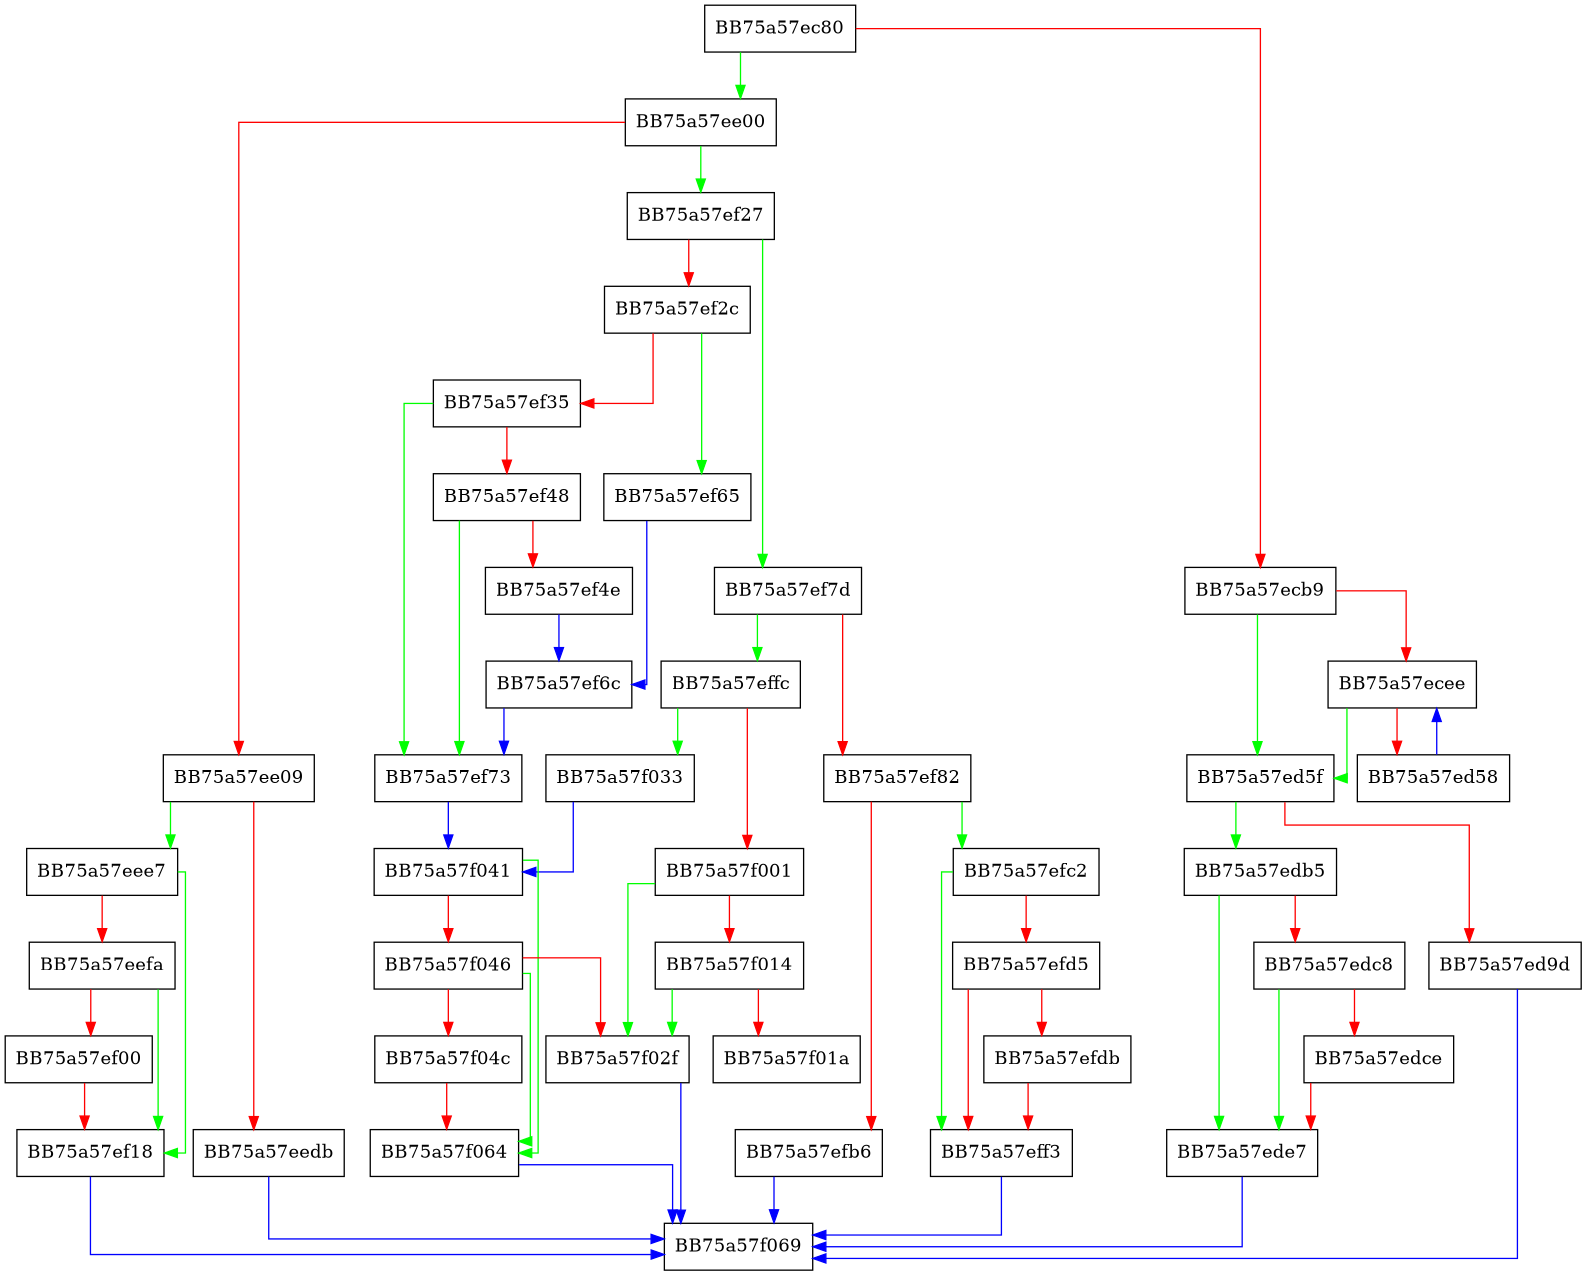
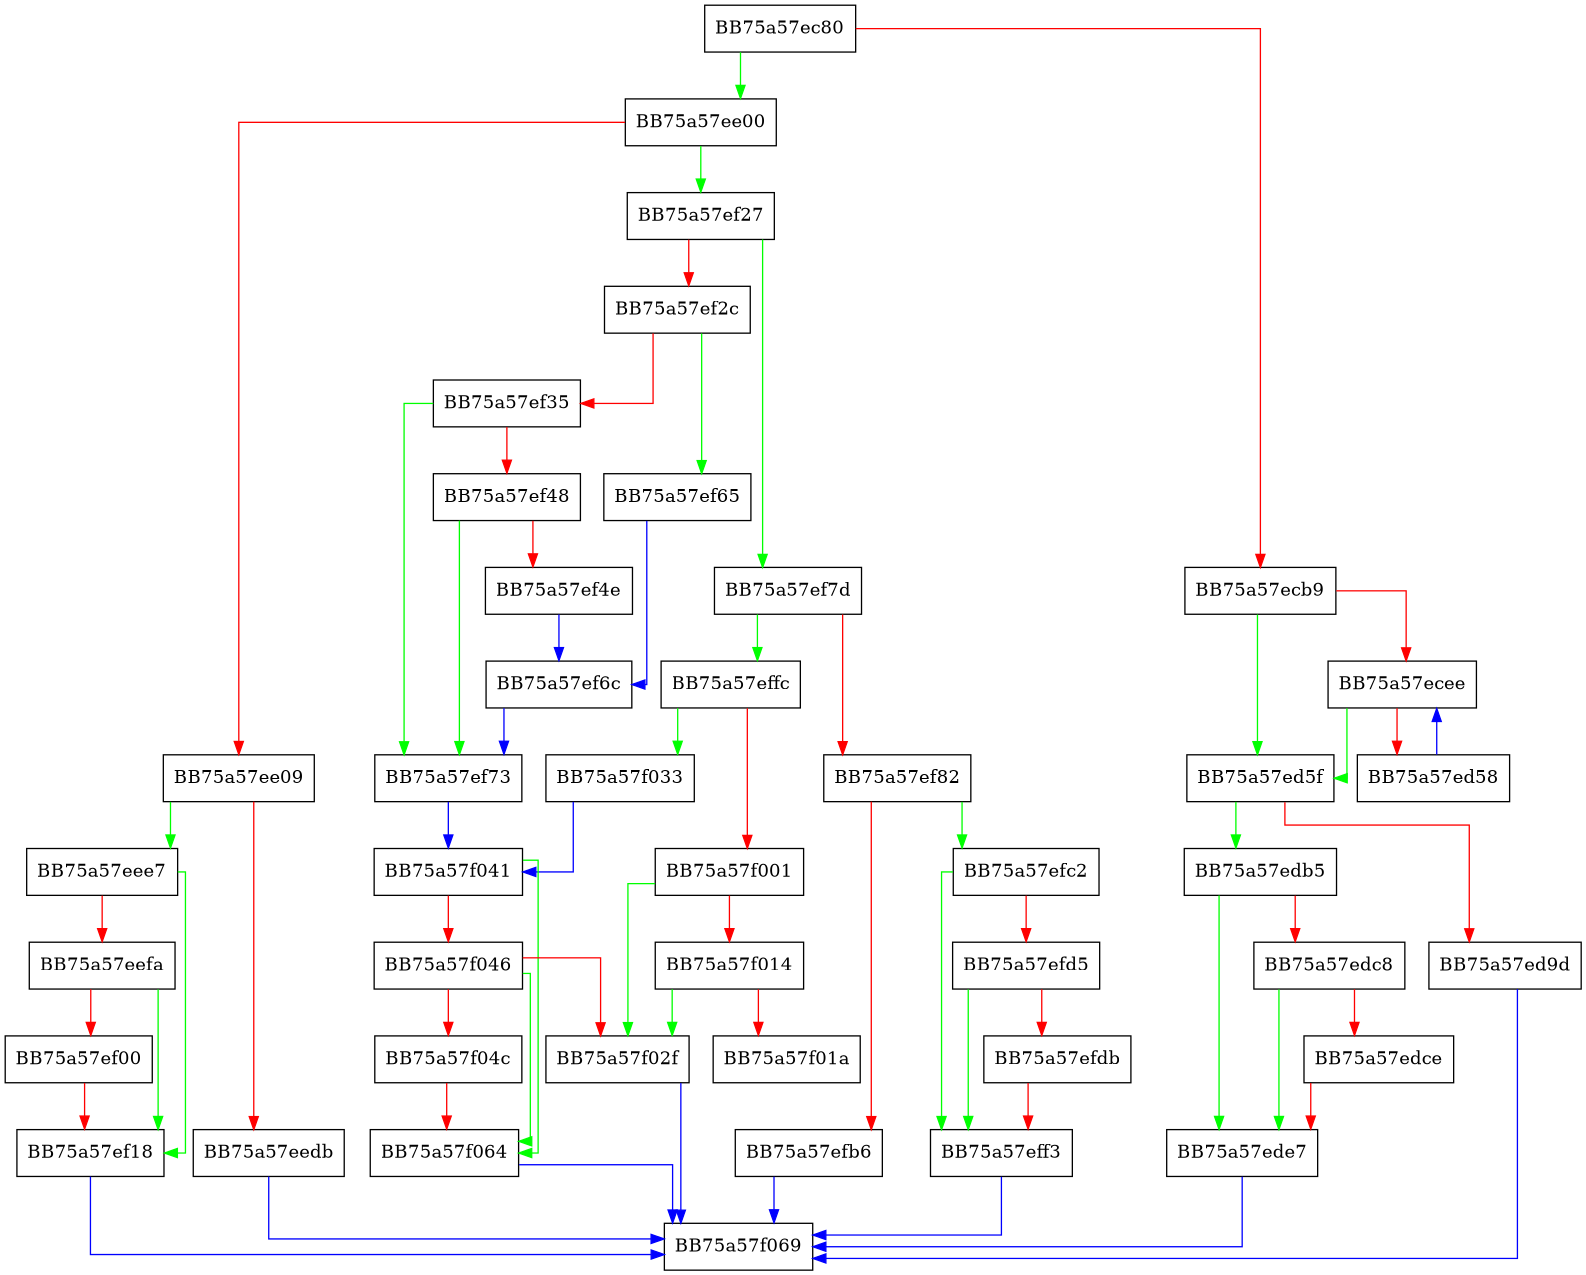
edge "BB75a57efd5" -> "BB75a57eff3": color red -> green
